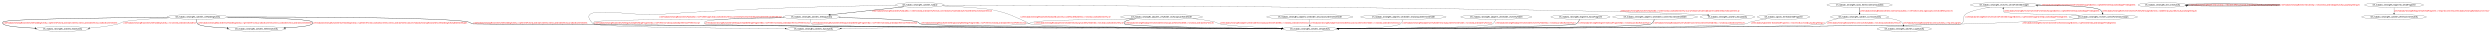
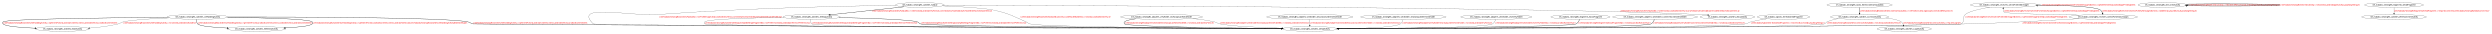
node "net_mabako_steamgifts_activities_SyncActivity": removed
